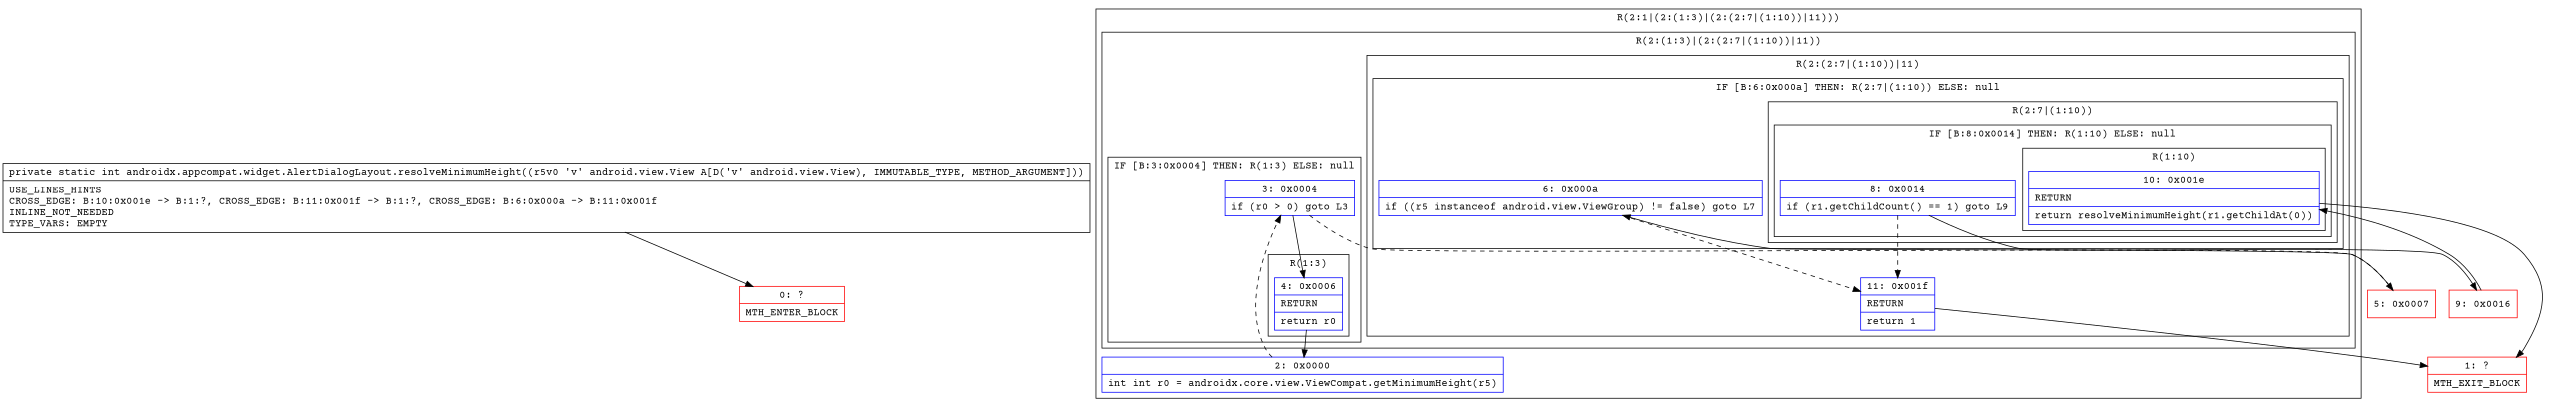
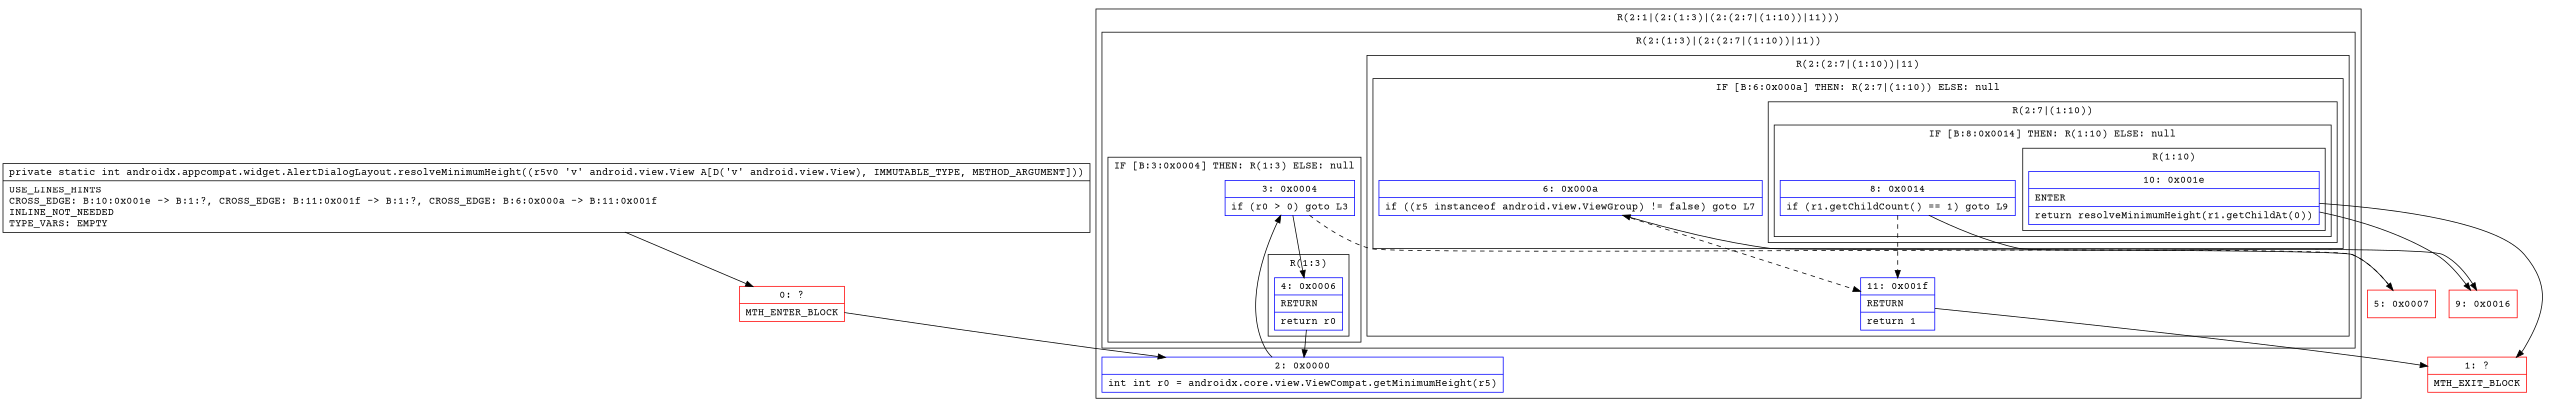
node "10: 0x001e": text "RETURN" -> "ENTER"
edge "9: 0x0016" -> "10: 0x001e": reversed
edge "2: 0x0000" -> "3: 0x0004": style dashed -> solid
edge "0: ?" -> "2: 0x0000": added
